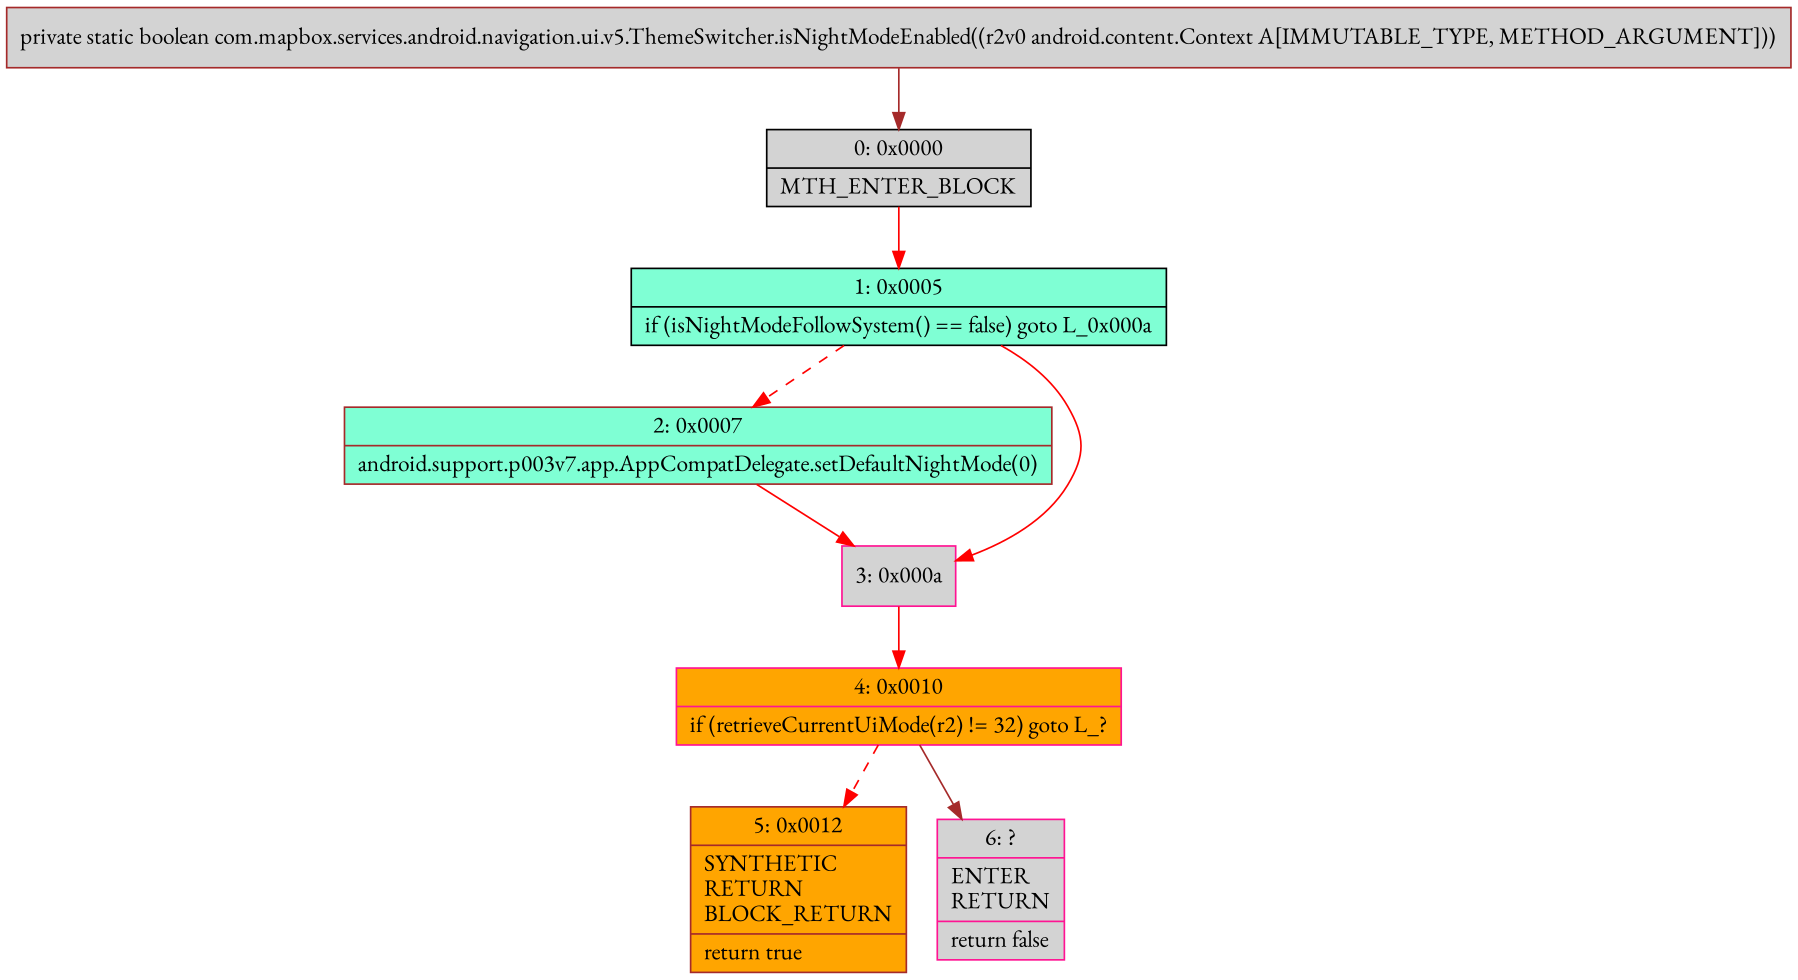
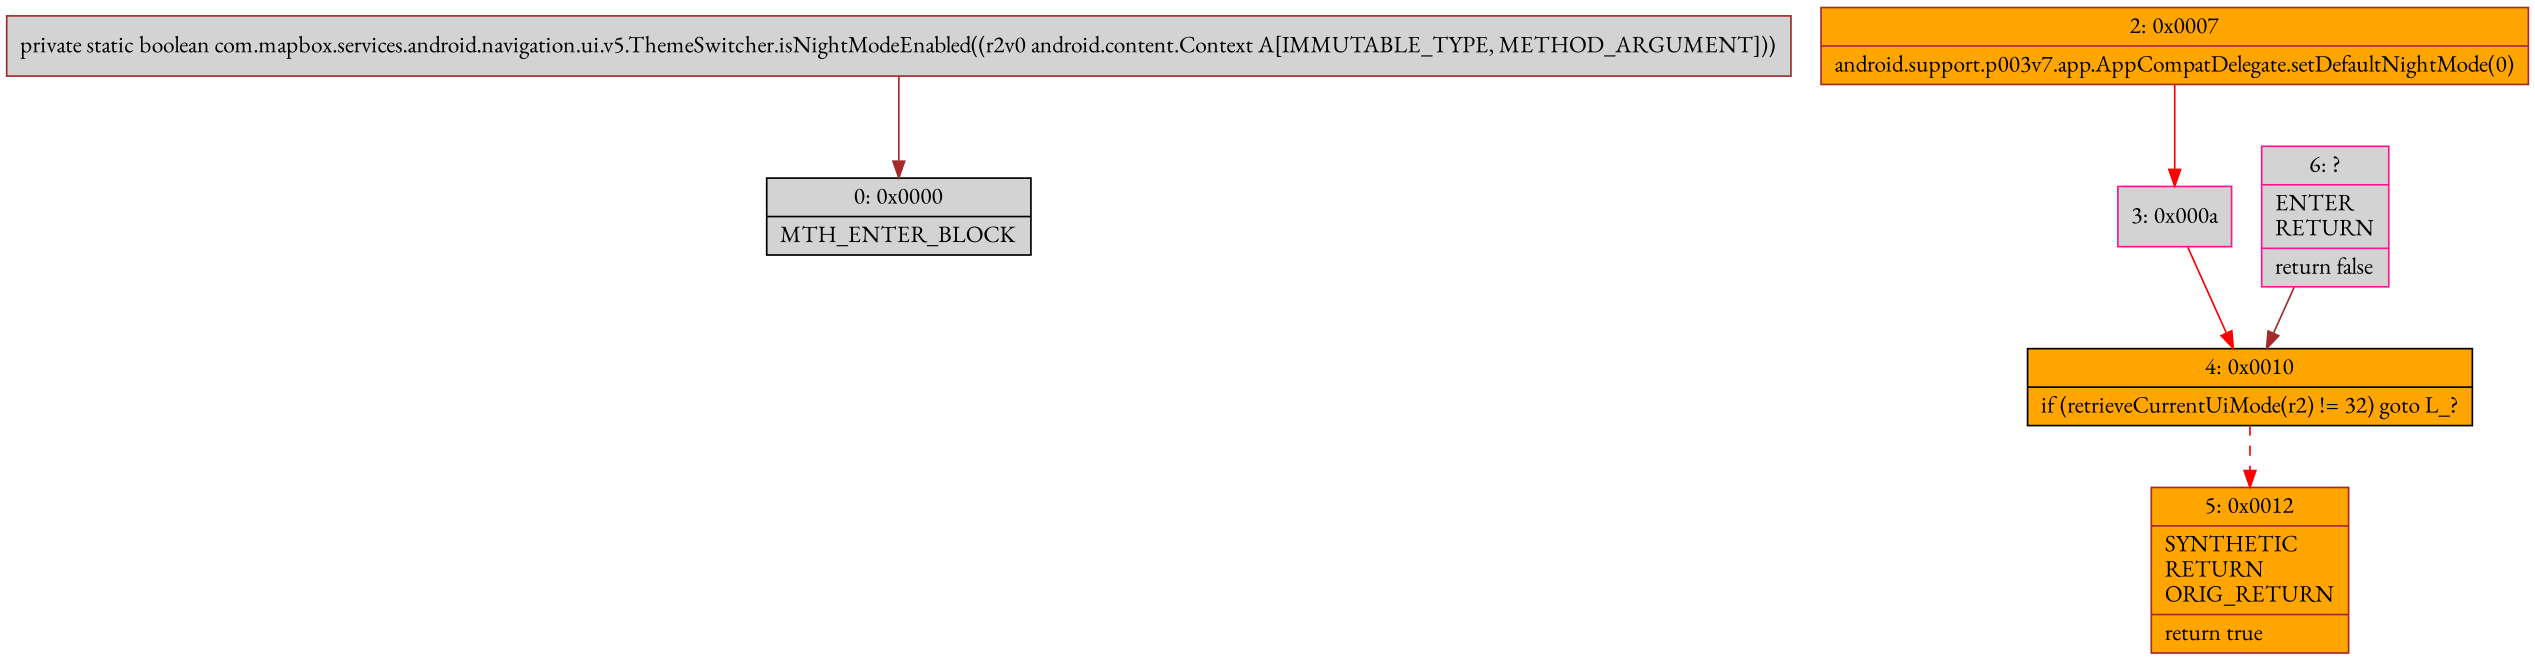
node "1: 0x0005": removed
node "2: 0x0007": fillcolor aquamarine -> orange
node "4: 0x0010": color deeppink -> black
edge "4: 0x0010" -> "6: ?": reversed
node "5: 0x0012": text "BLOCK_RETURN" -> "ORIG_RETURN"
